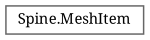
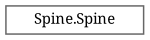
node "Spine.MeshItem": label "Spine.MeshItem" -> "Spine.Spine"
